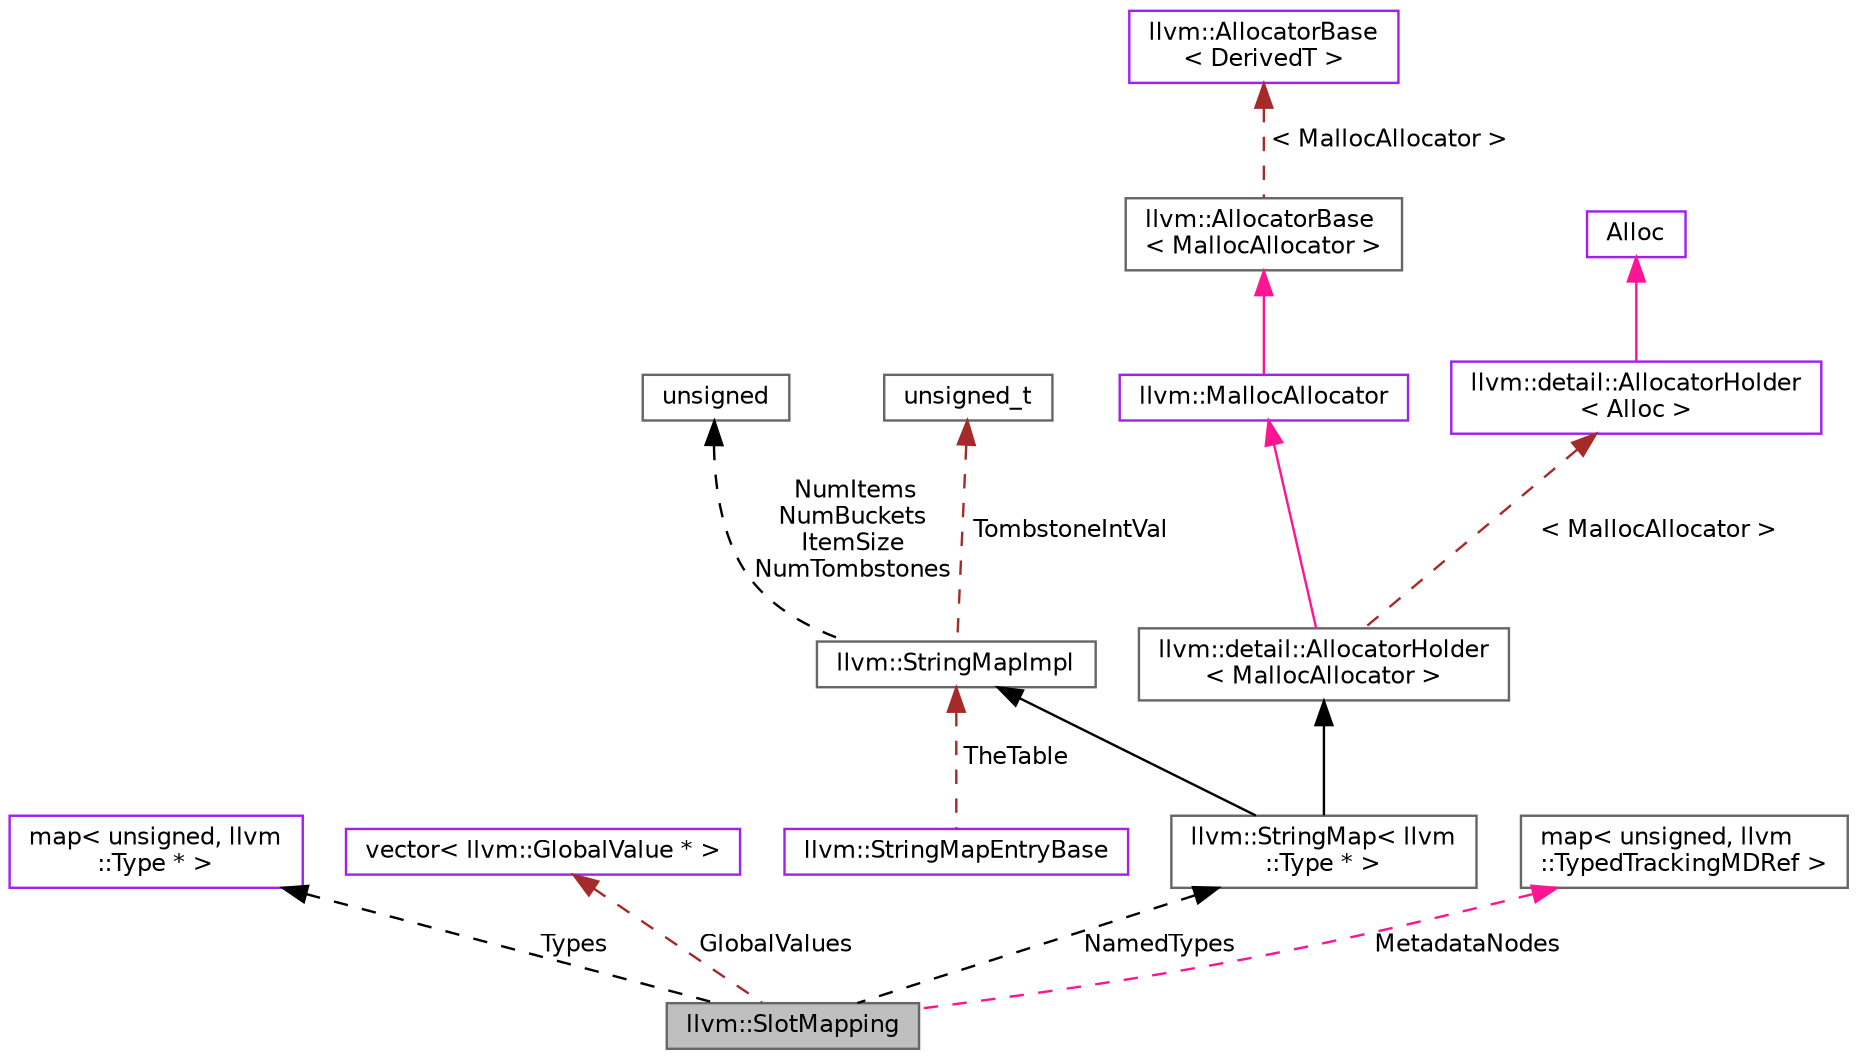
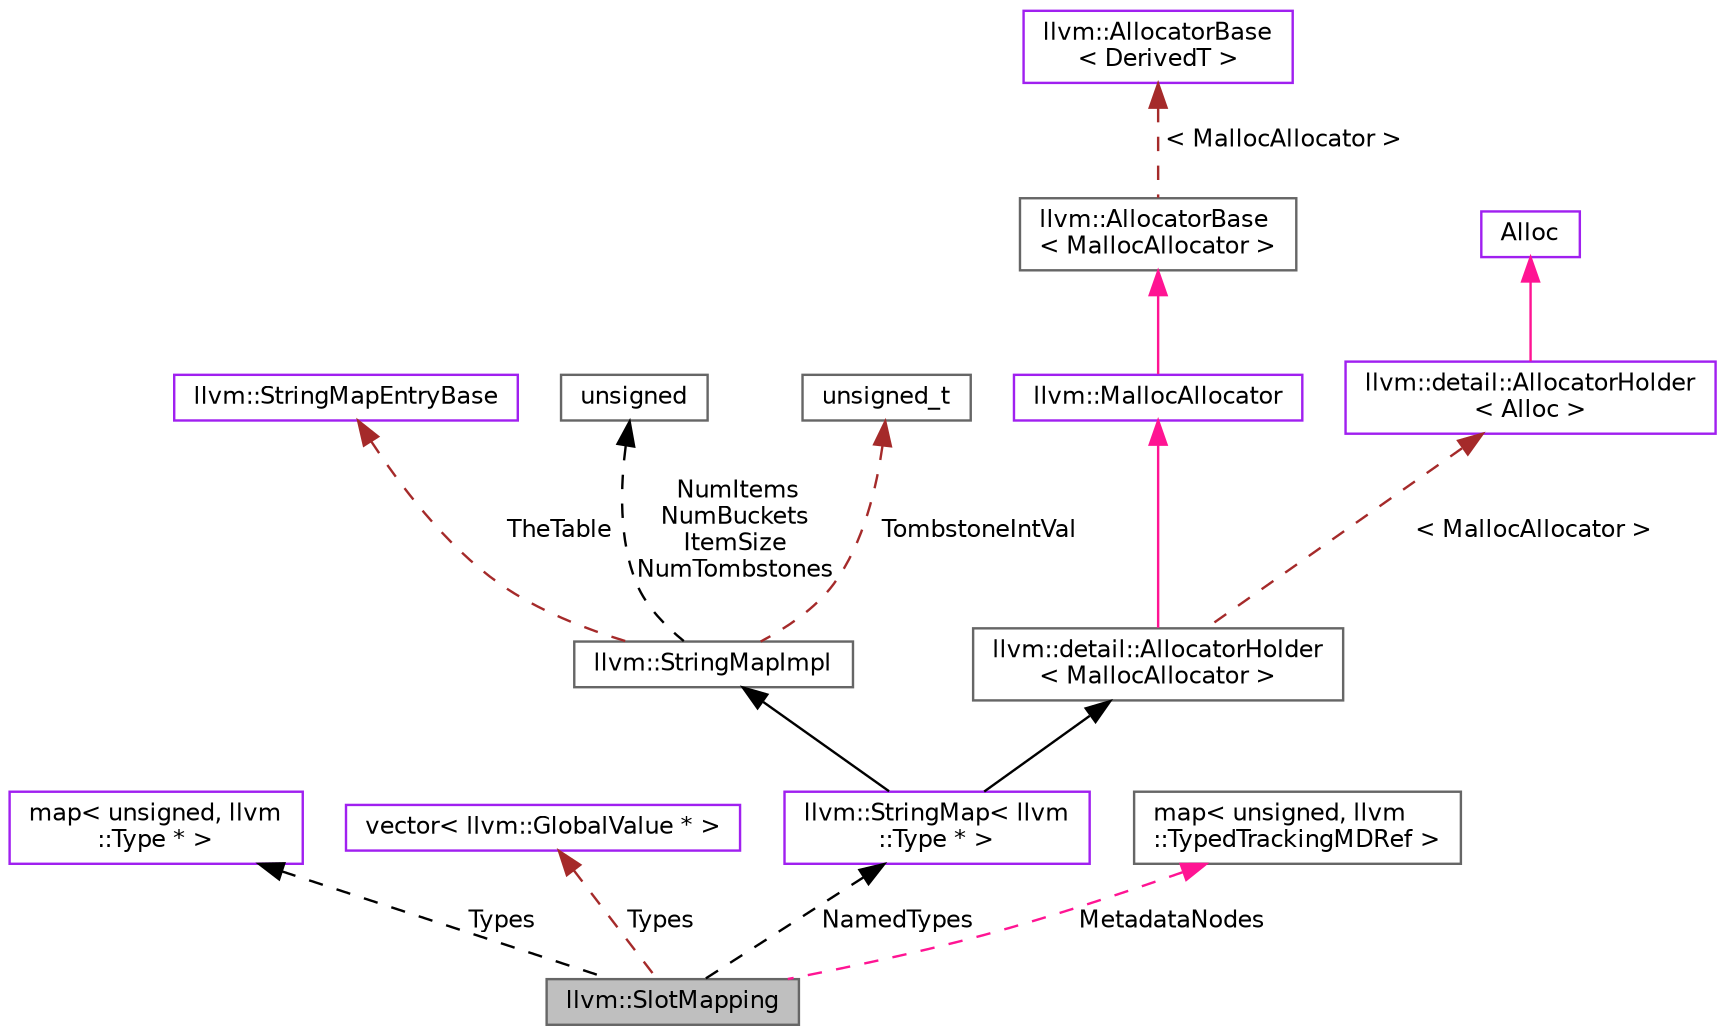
edge "llvm::StringMapEntryBase" -> "llvm::StringMapImpl": reversed
node "llvm::StringMap< llvm ::Type * >": color gray40 -> purple
edge "llvm::SlotMapping" -> "vector< llvm::GlobalValue * >": label " GlobalValues" -> " Types"
